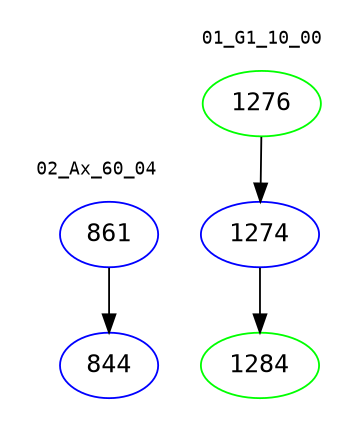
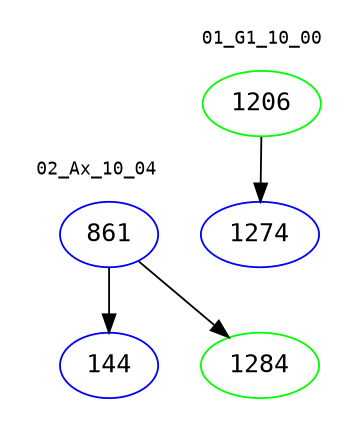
node "1276": label "1276" -> "1206"
cluster "02_Ax_60_04": label "02_Ax_60_04" -> "02_Ax_10_04"
edge "1274" -> "1284": now "861" -> "1284"
node "844": label "844" -> "144"
